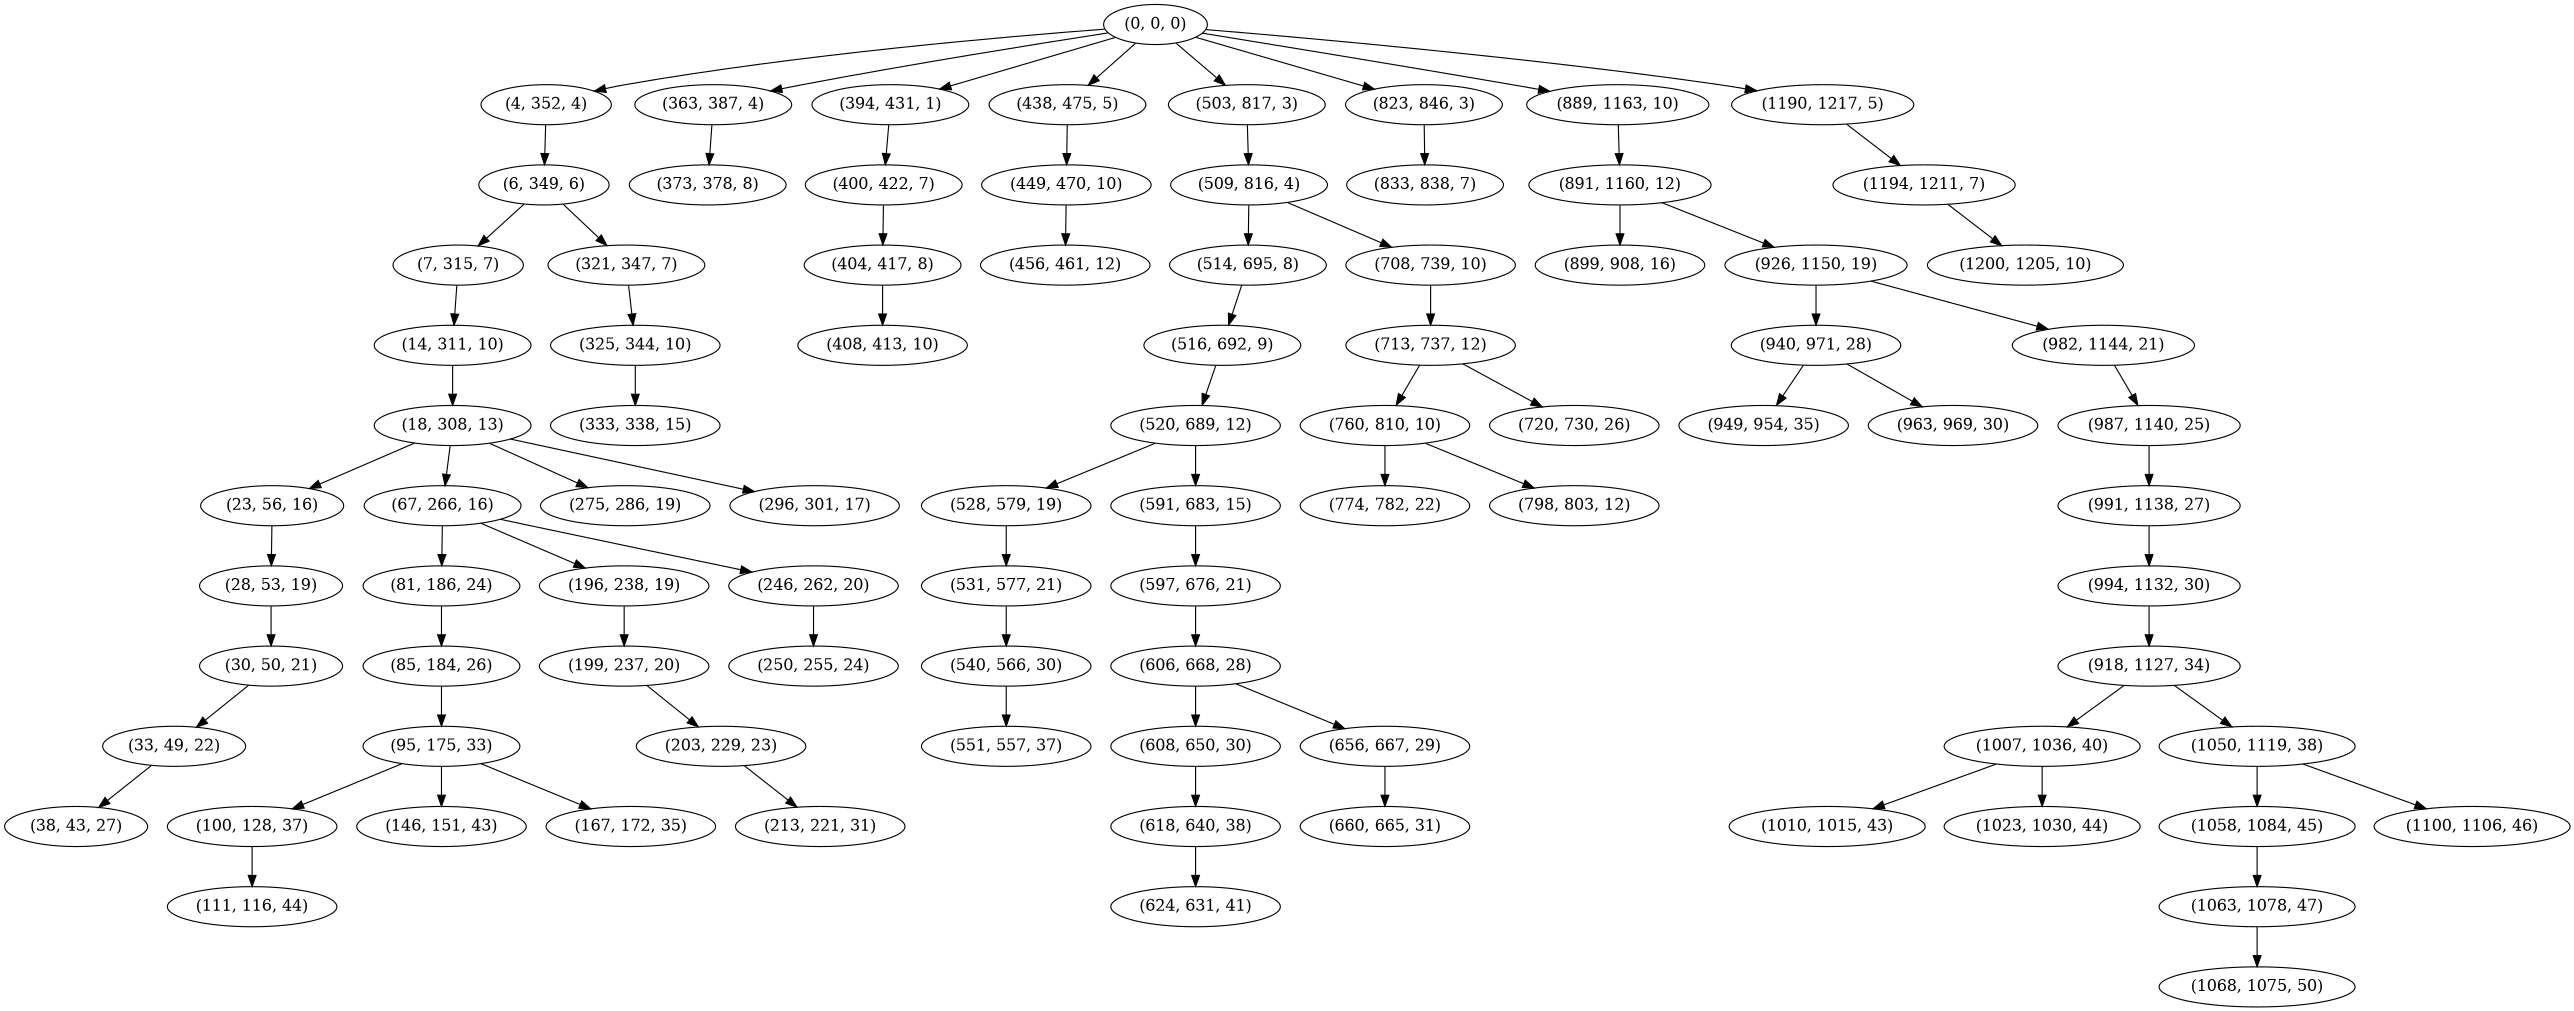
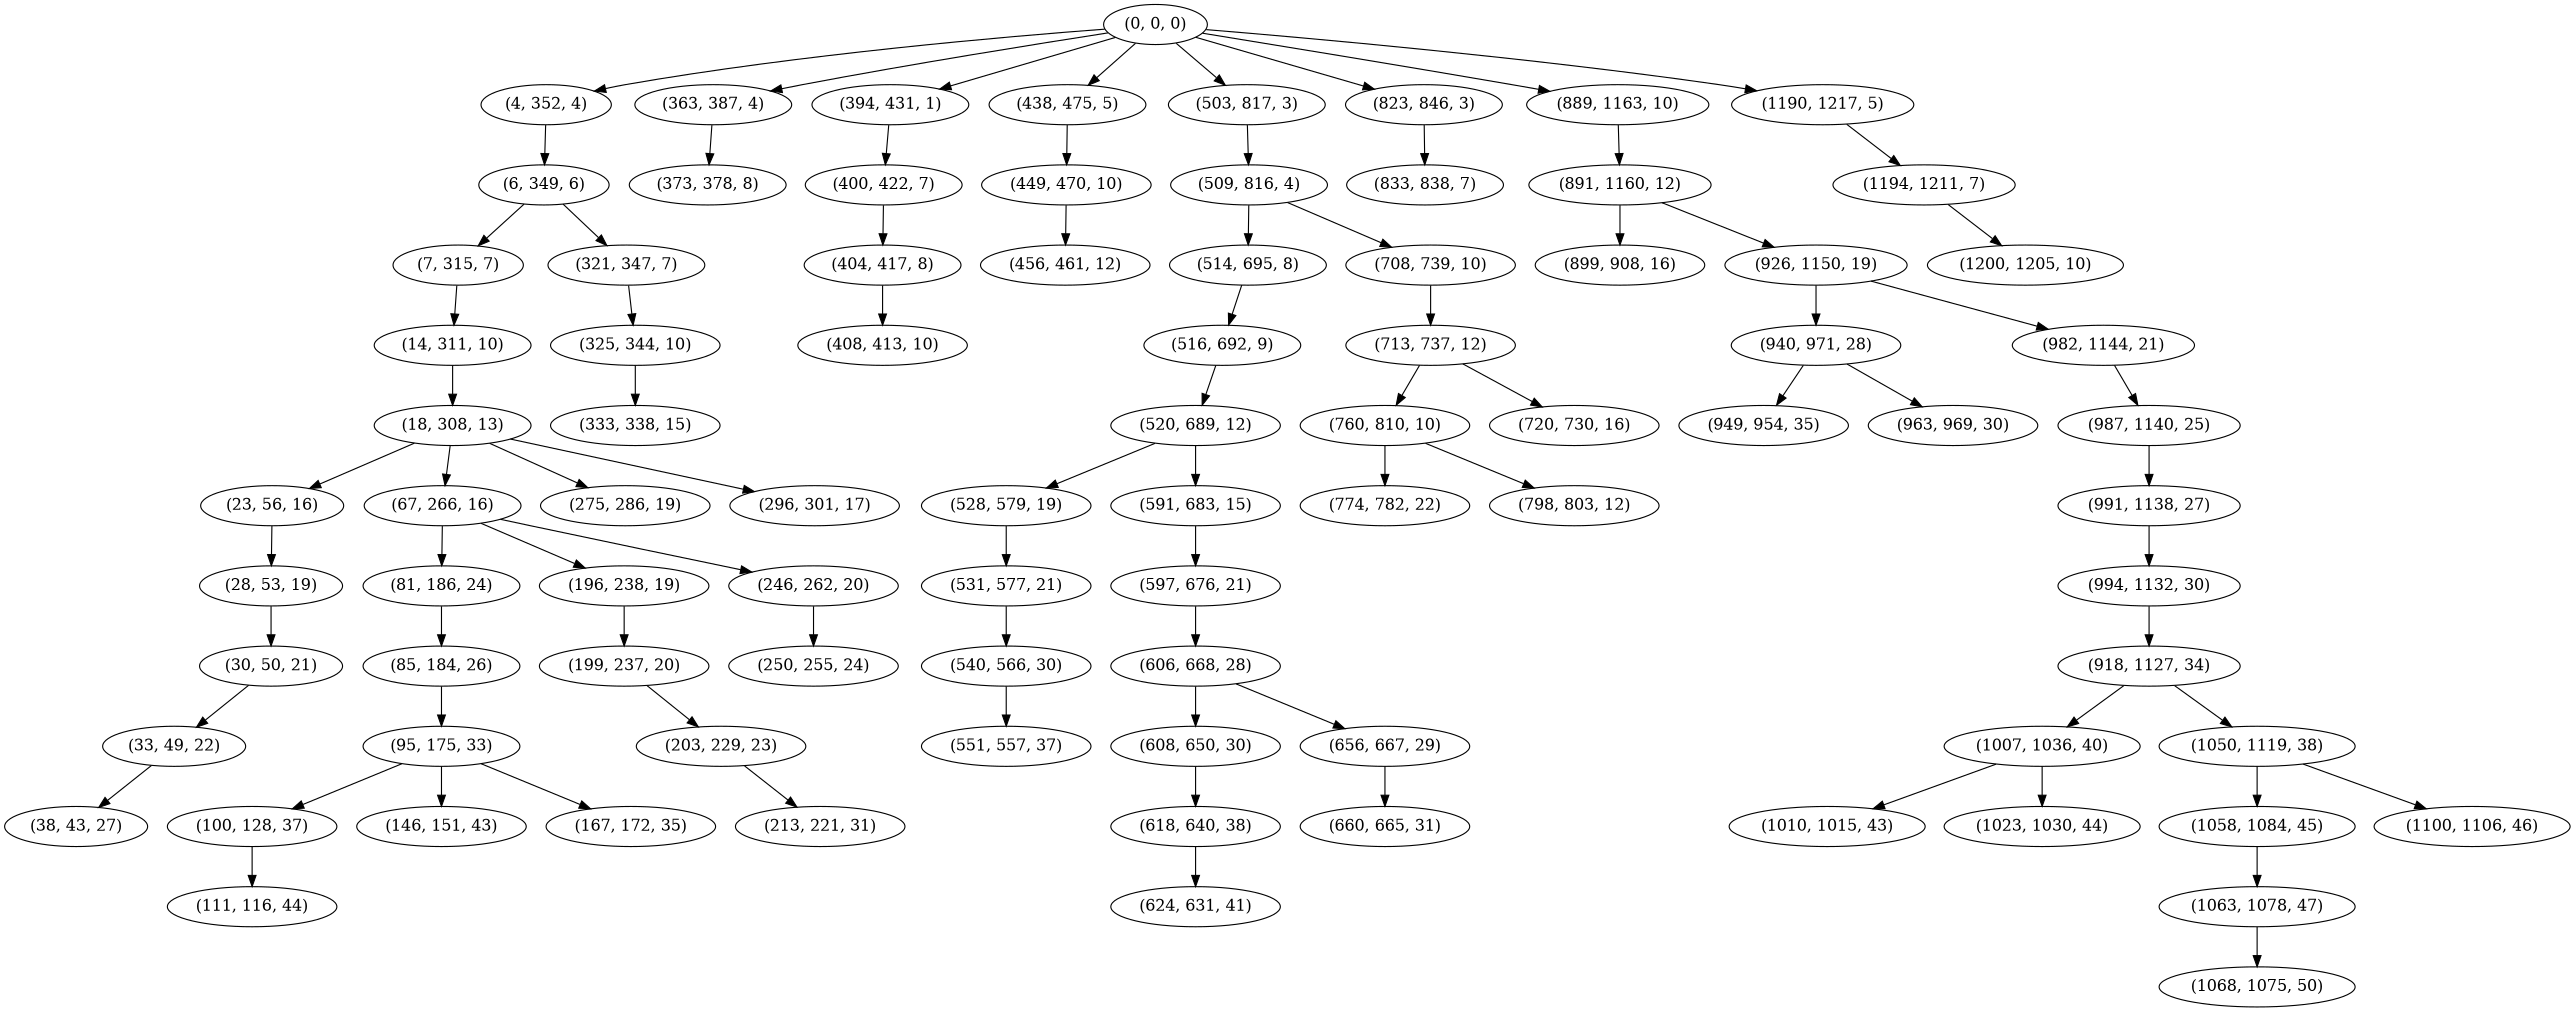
node "(720, 730, 26)": label "(720, 730, 26)" -> "(720, 730, 16)"
